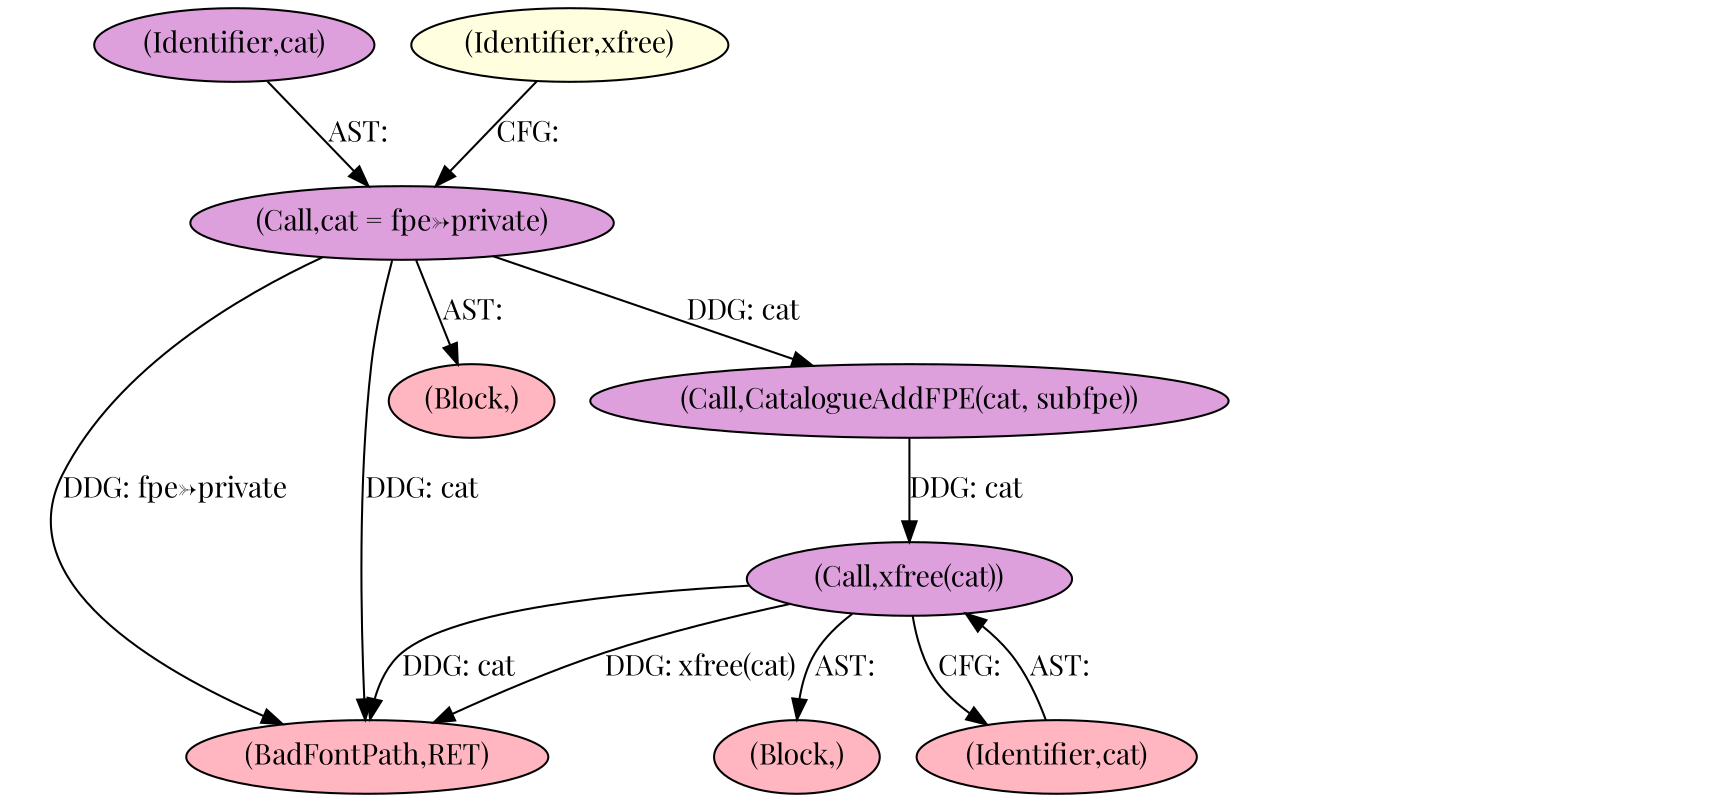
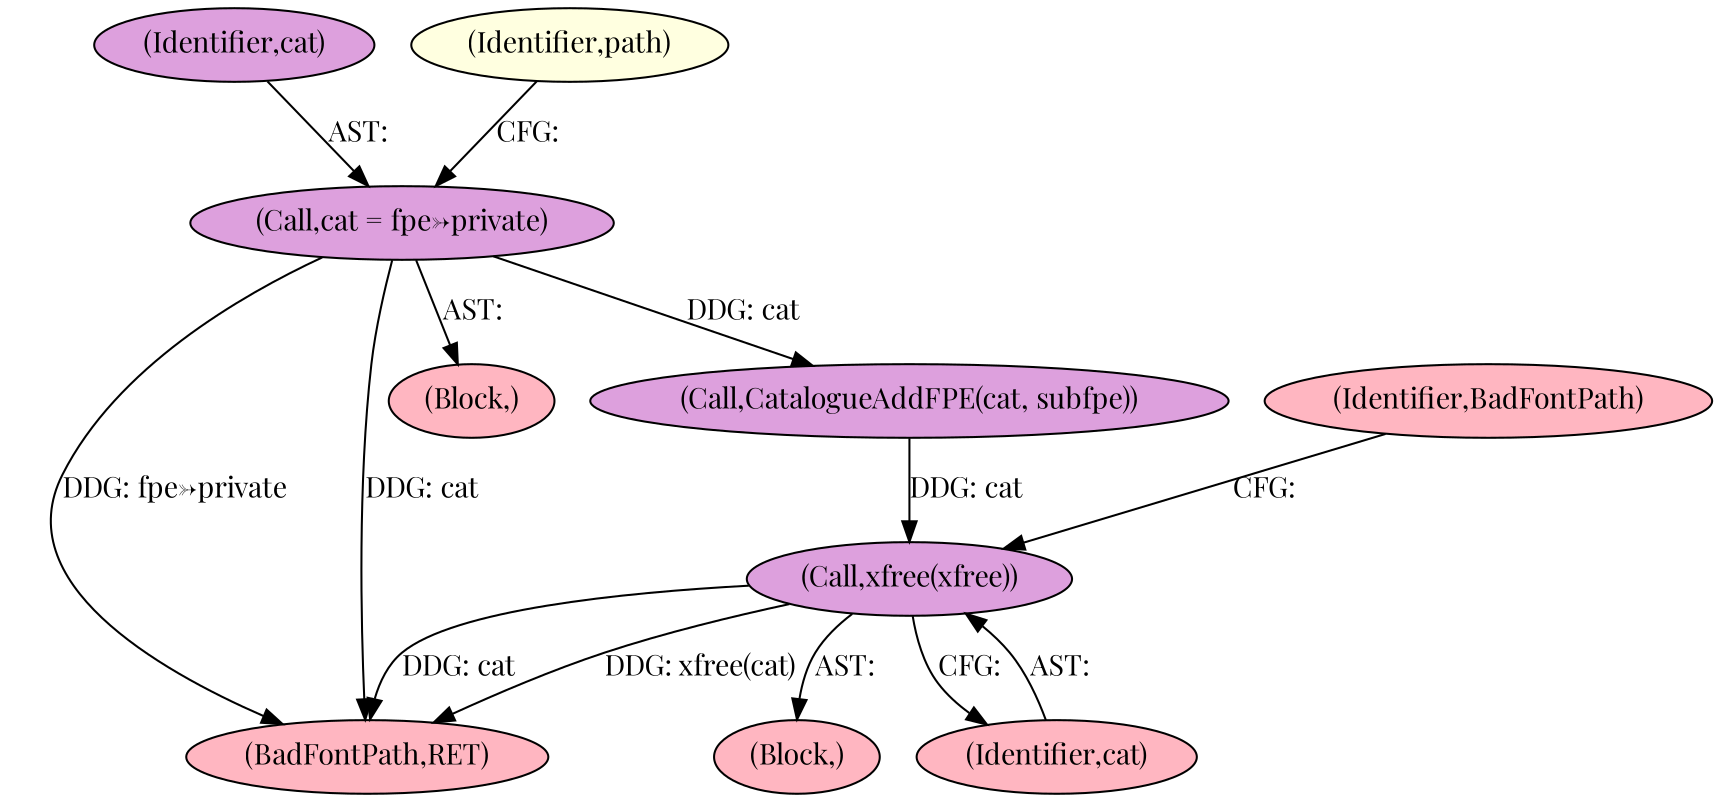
node "(Identifier,xfree)": label "(Identifier,xfree)" -> "(Identifier,path)"
node "(Identifier,BadFontPath)": added
node "(Call,xfree(cat))": label "(Call,xfree(cat))" -> "(Call,xfree(xfree))"
